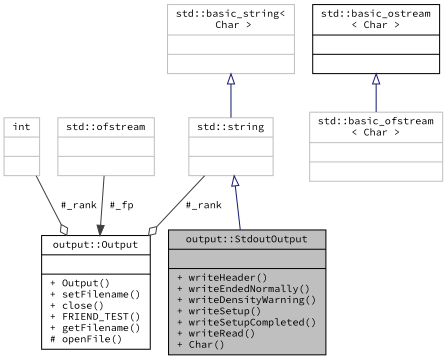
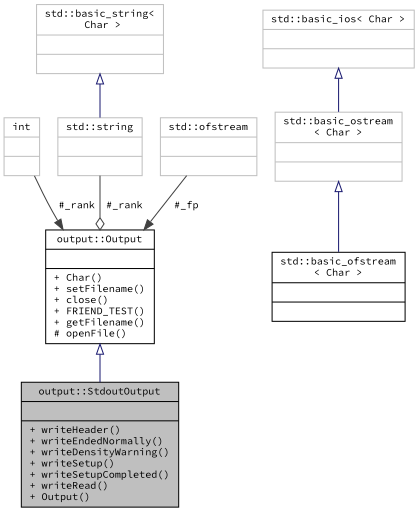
node "std::basic_ios< Char >": added
node "std::basic_ostream": color black -> grey75
node "std::basic_ofstream": color grey75 -> black
edge "int" -> "output::Output": arrowhead odiamond -> normal
edge "output::StdoutOutput" -> "std::string": now "output::StdoutOutput" -> "output::Output"
node "output::Output": text "+ Output()" -> "+ Char()"
node "output::StdoutOutput": text "+ Char()" -> "+ Output()"
